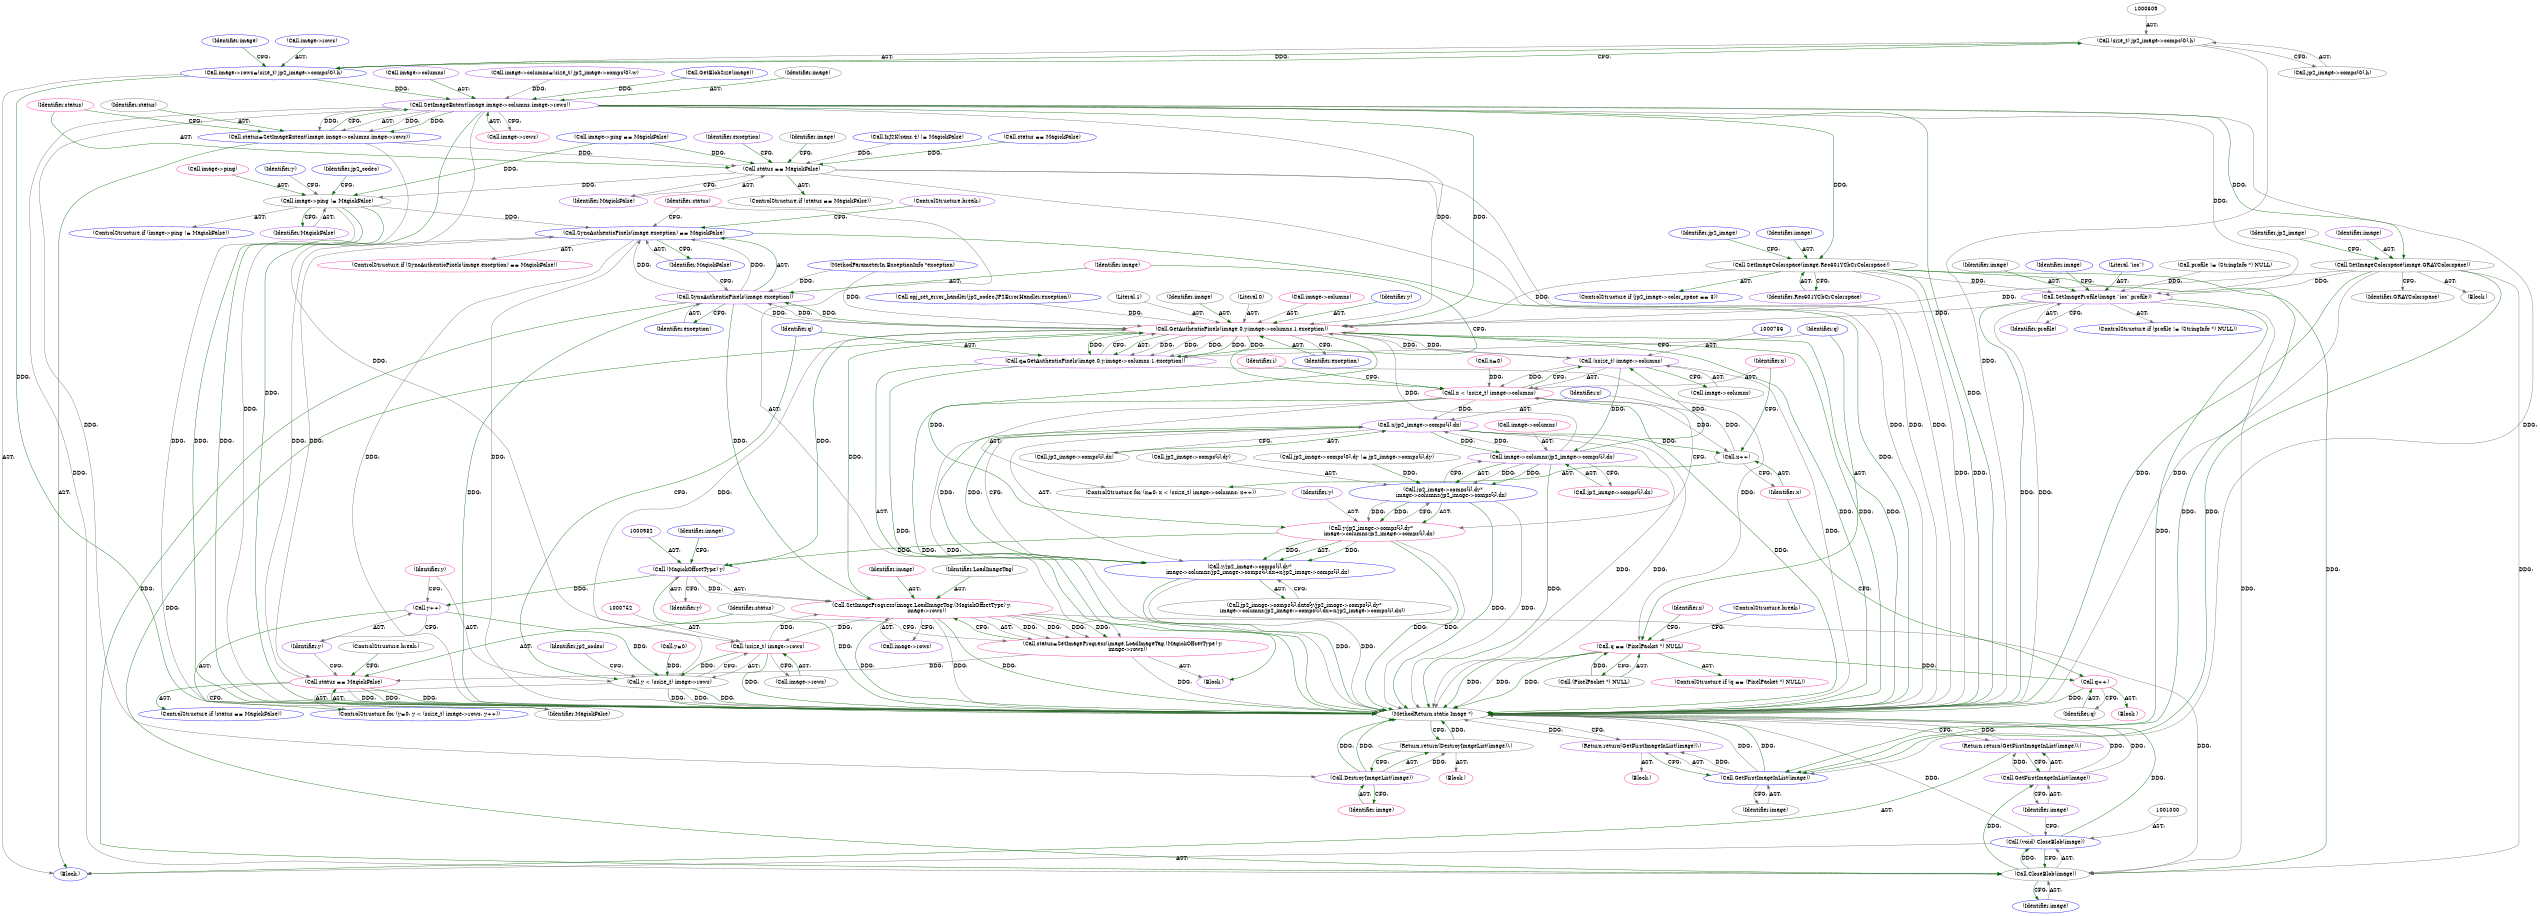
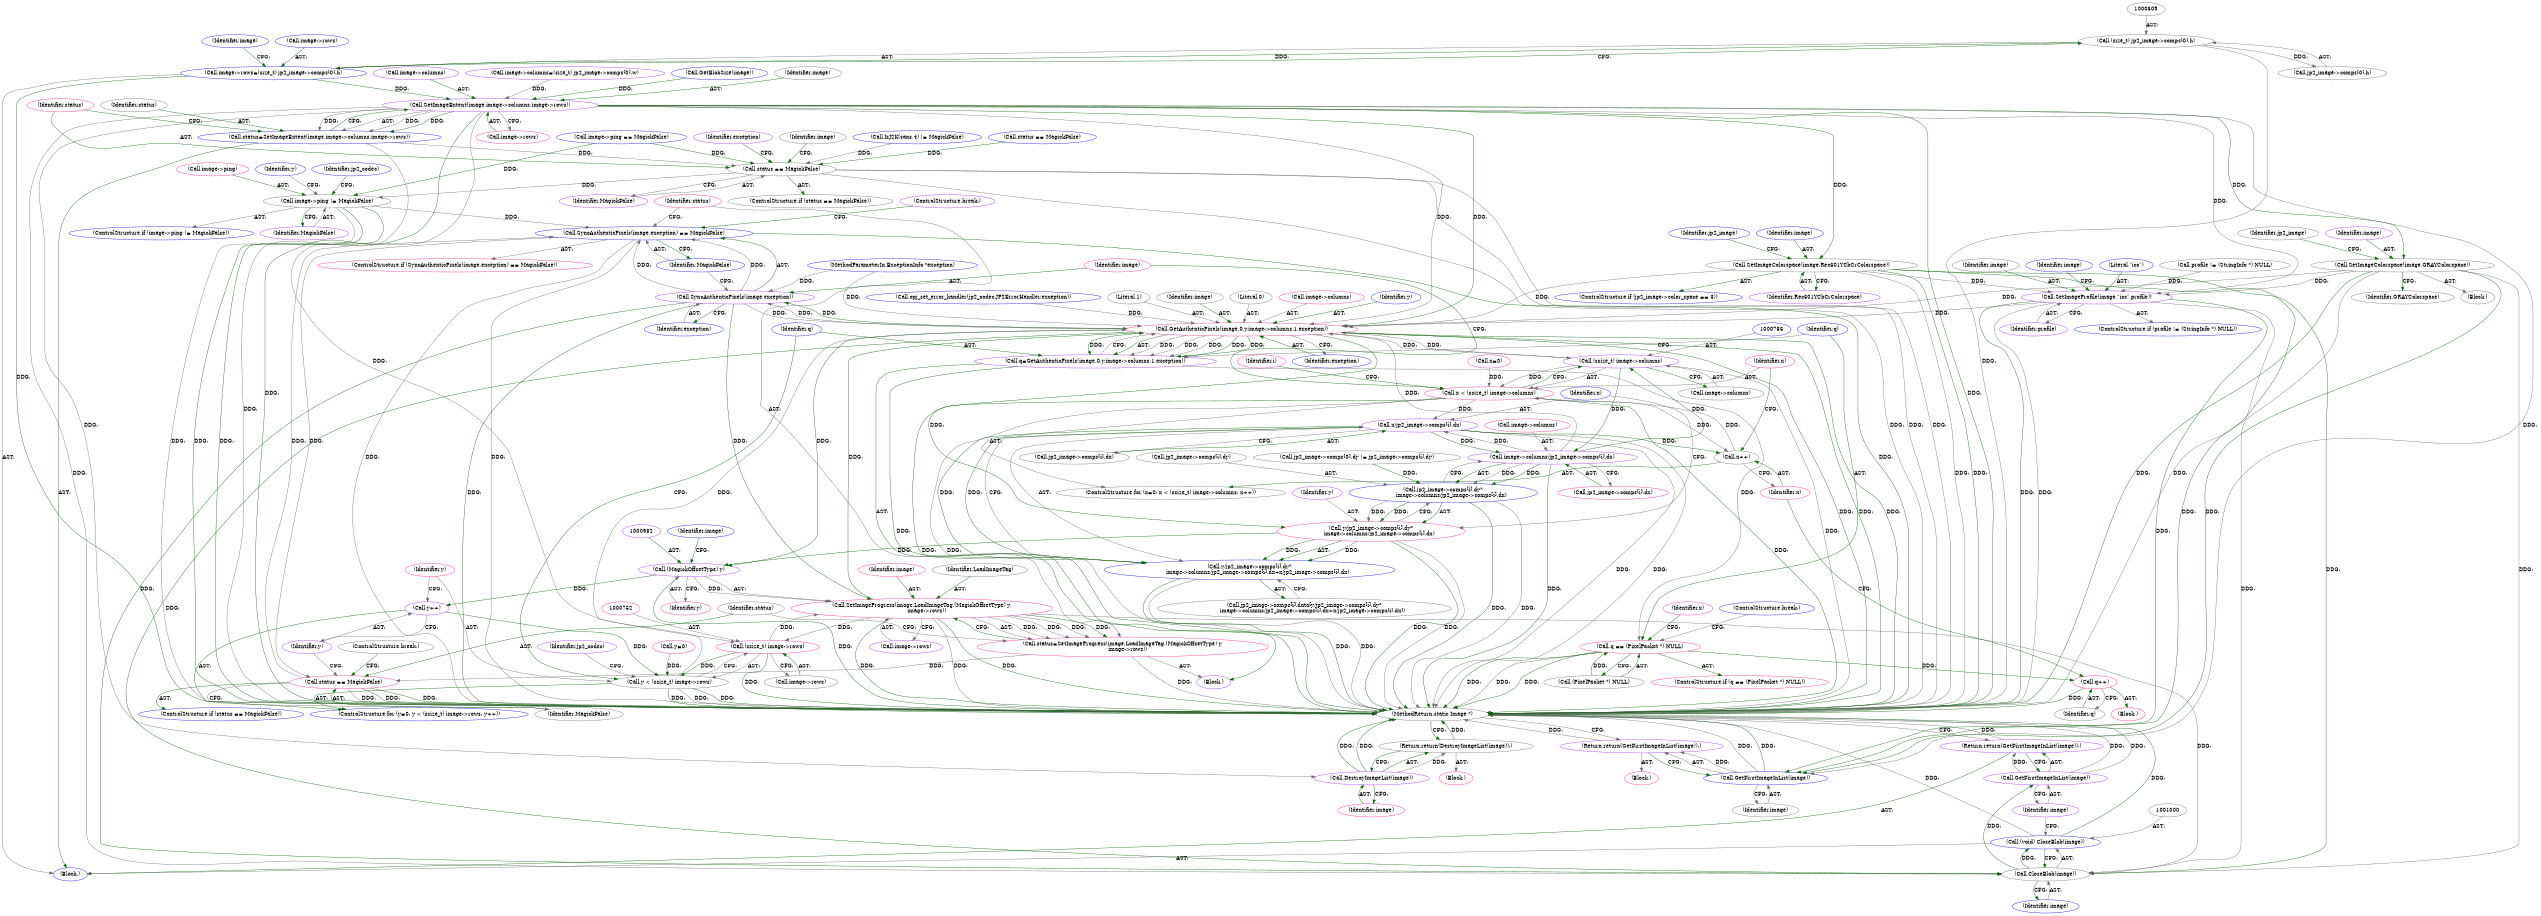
edge "(Call,(size_t) jp2_image->comps[0].h)" -> "(Call,jp2_image->comps[0].h)": label "CFG: " -> "DDG: "
edge "(Call,SetImageColorspace(image,GRAYColorspace))" -> "(Identifier,GRAYColorspace)": color gray40 -> darkgreen
edge "(Call,y < (ssize_t) image->rows)" -> "(ControlStructure,for (y=0; y < (ssize_t) image->rows; y++))": color gray40 -> darkgreen
